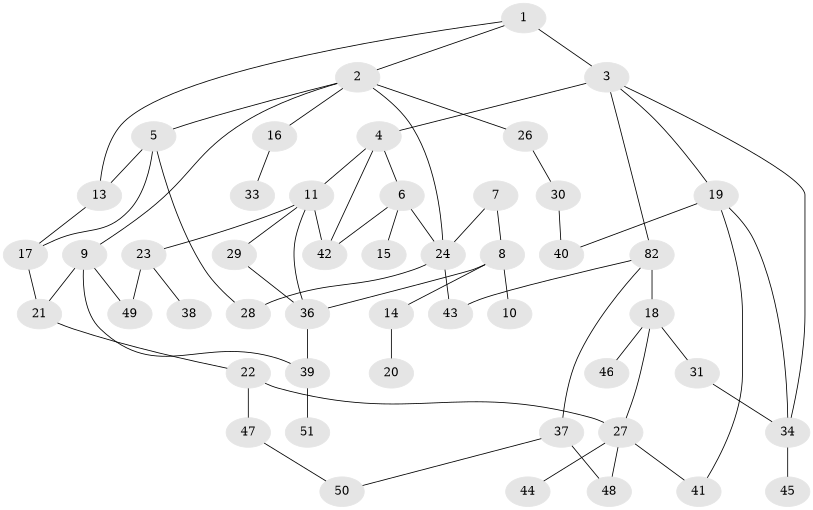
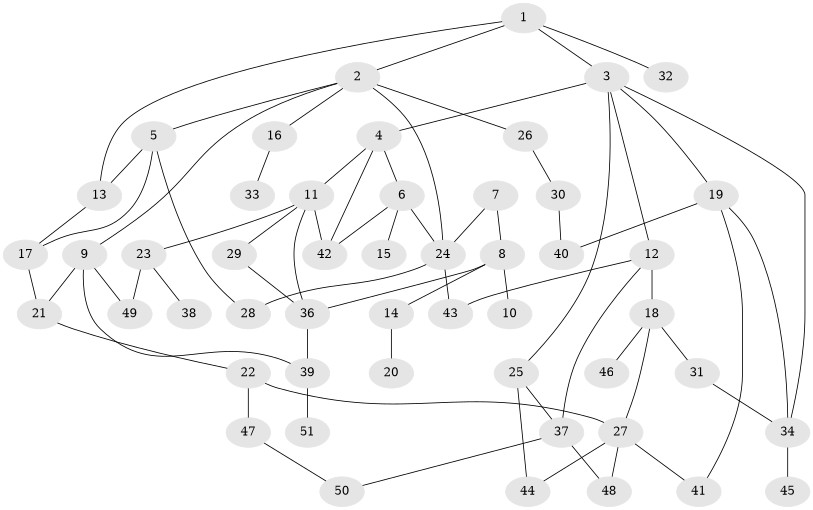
node "32": added
node "82": label "82" -> "12"
node "25": added
